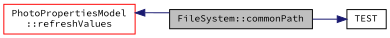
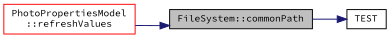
edge "FileSystem::commonPath" -> "PhotoPropertiesModel ::refreshValues": reversed
